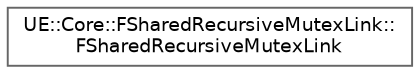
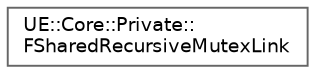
node "UE::Core::FSharedRecursiveMutexLink:: FSharedRecursiveMutexLink": label "UE::Core::FSharedRecursiveMutexLink:: FSharedRecursiveMutexLink" -> "UE::Core::Private:: FSharedRecursiveMutexLink"
